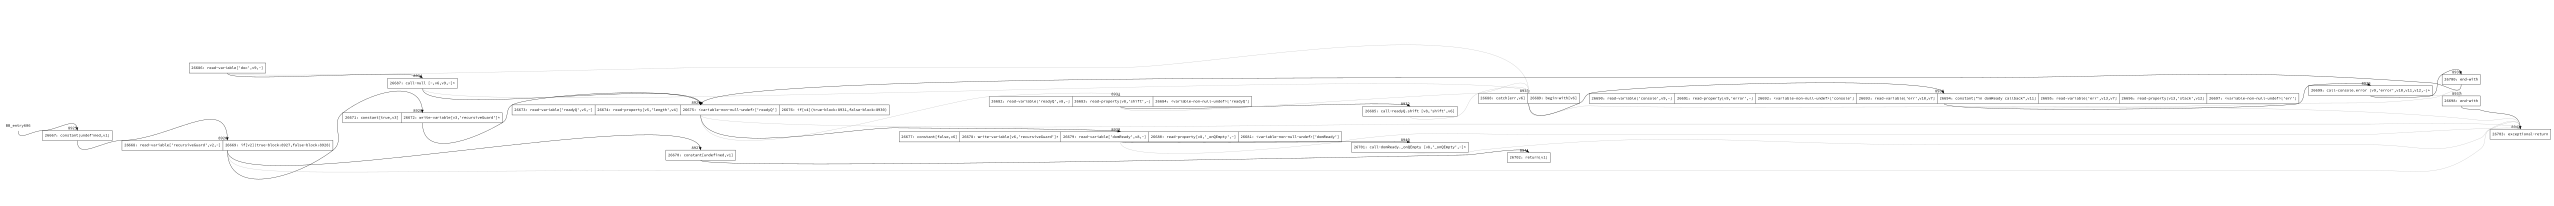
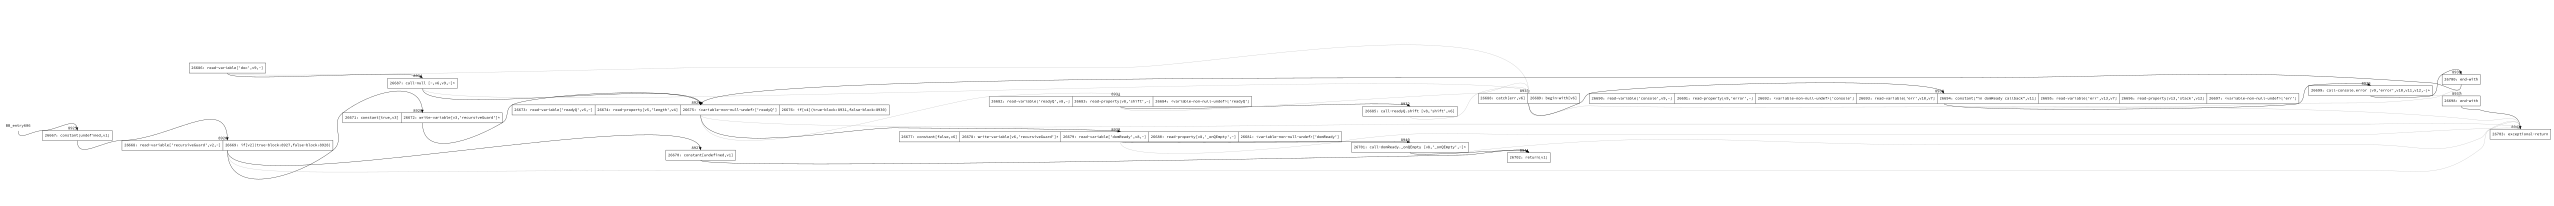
edge "26701: call-domReady._onQEmpty [v8,'_onQEmpty',-]*" -> "26702: return[v1]": added
